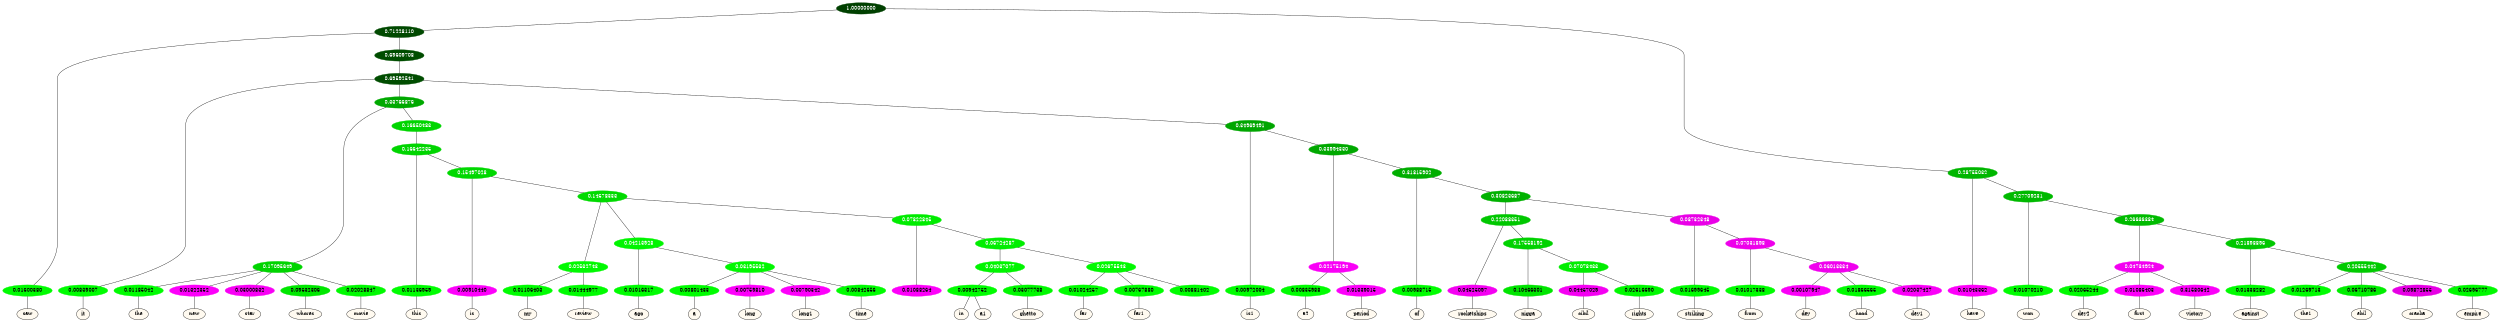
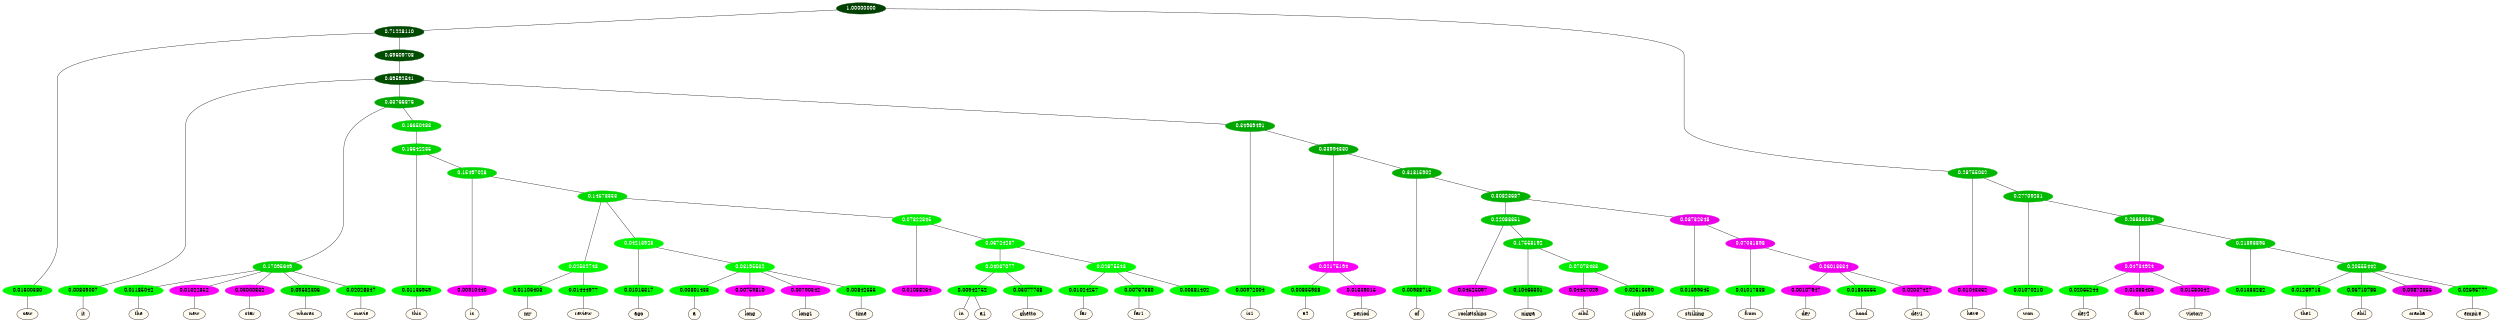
node "0.31580642": label "0.31580642" -> "0.01580642"
node "against": removed
